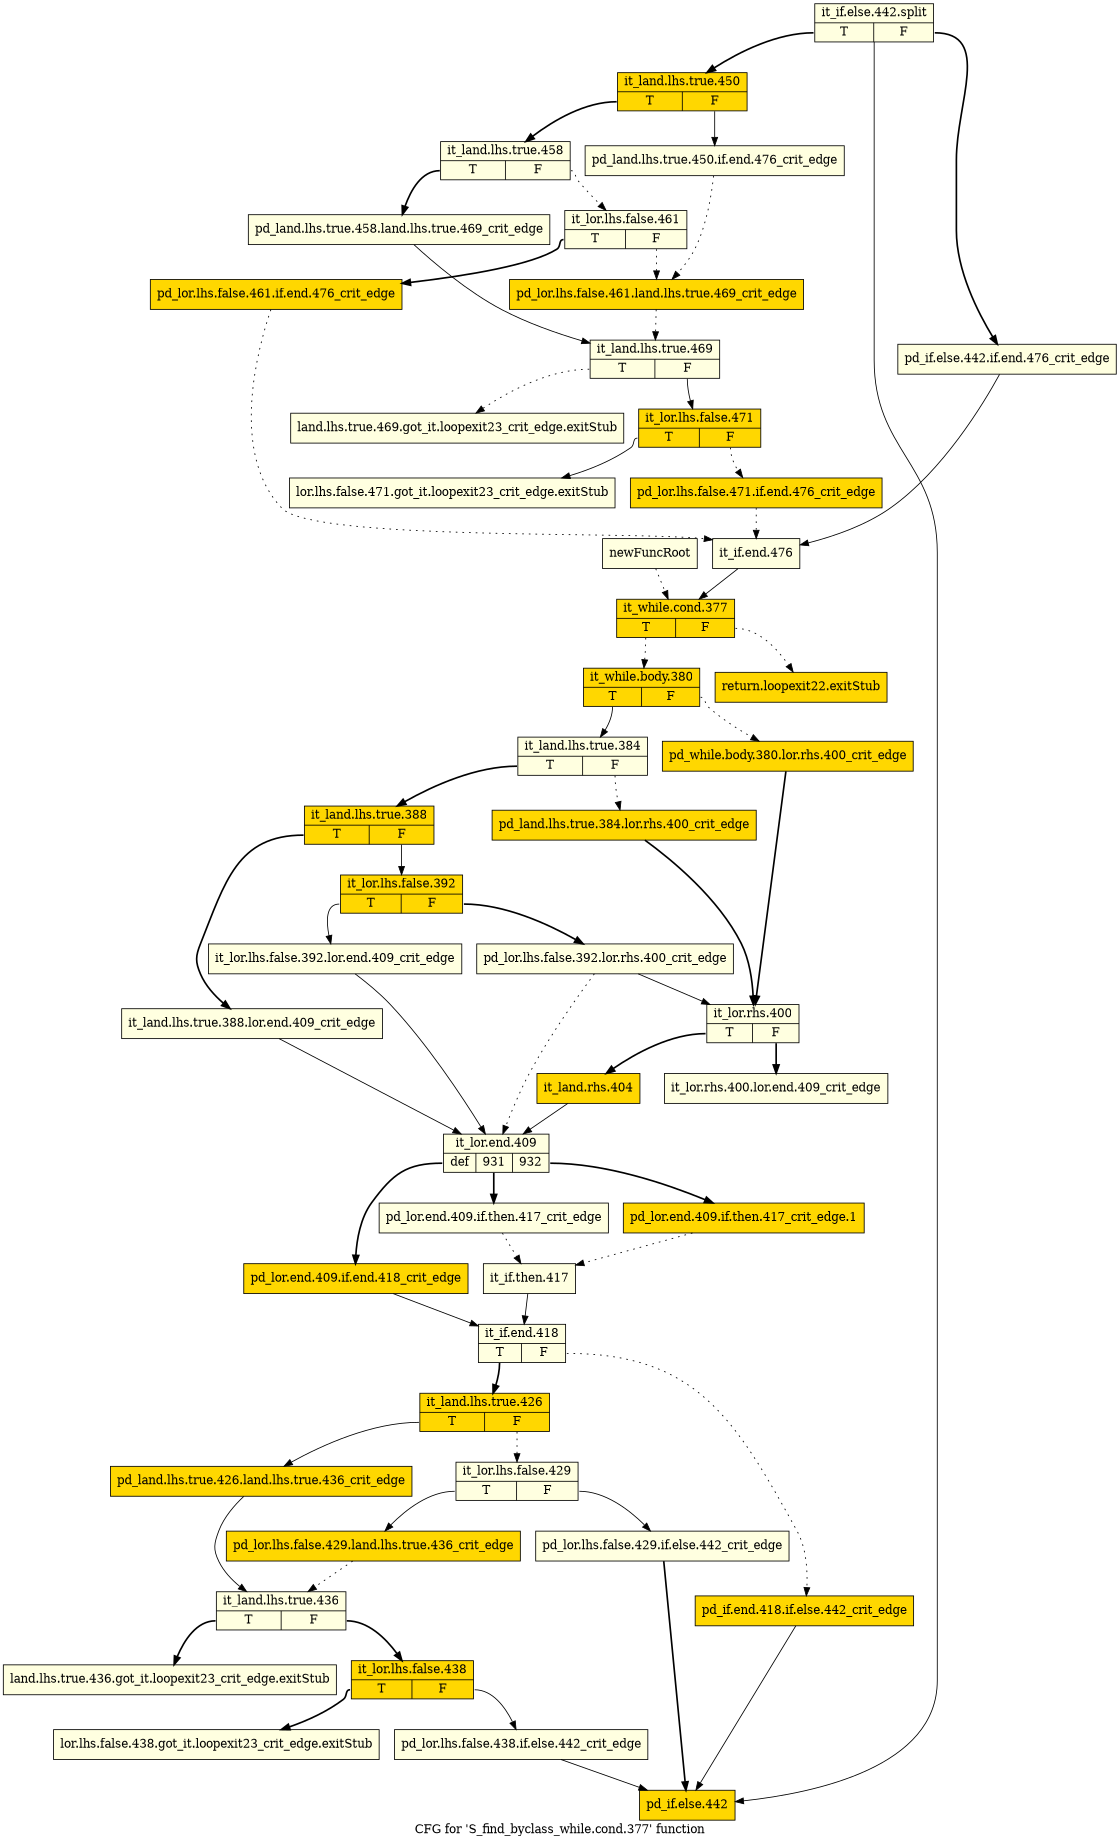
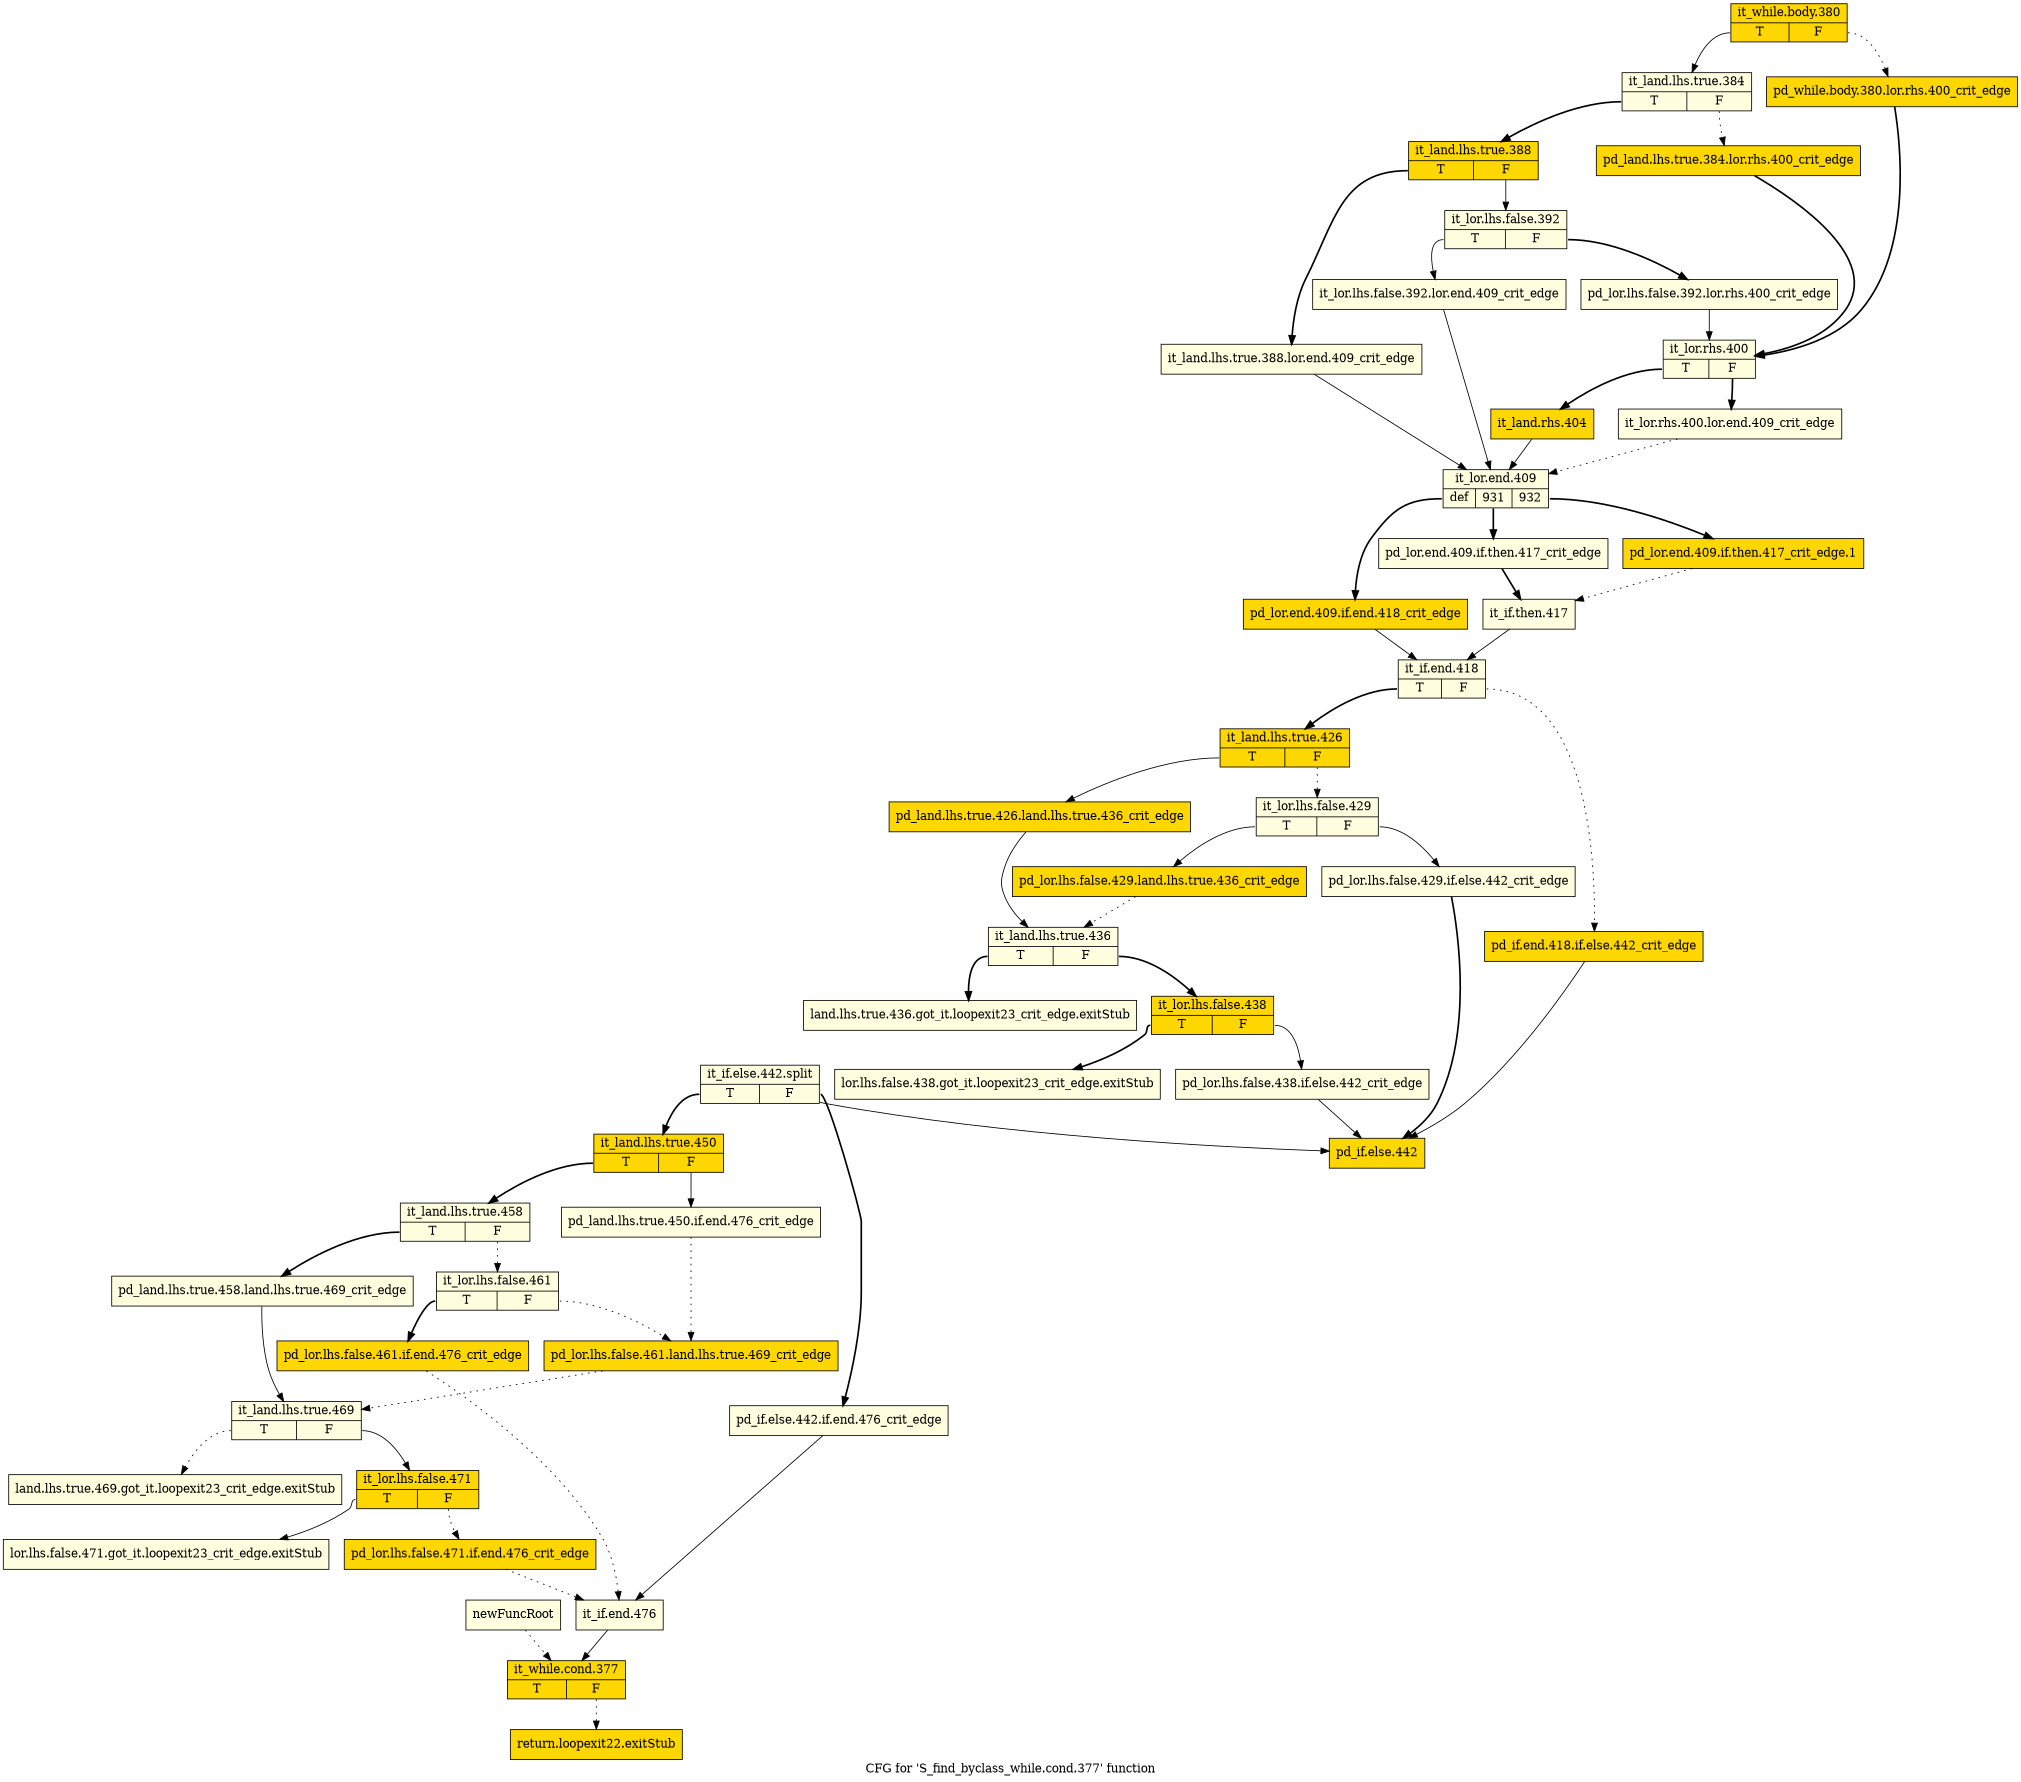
edge "it_while.cond.377" -> "it_while.body.380": removed
node "it_lor.lhs.false.392": fillcolor gold -> lightyellow
edge "pd_lor.lhs.false.392.lor.rhs.400_crit_edge" -> "it_lor.end.409": now "it_lor.rhs.400.lor.end.409_crit_edge" -> "it_lor.end.409"
edge "pd_lor.end.409.if.then.417_crit_edge" -> "it_if.then.417": style dotted -> bold
